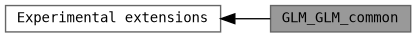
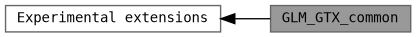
node "GLM_GLM_common": label "GLM_GLM_common" -> "GLM_GTX_common"
